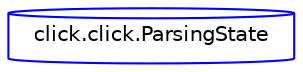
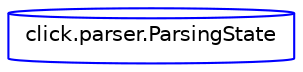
node "click.click.ParsingState": label "click.click.ParsingState" -> "click.parser.ParsingState"
